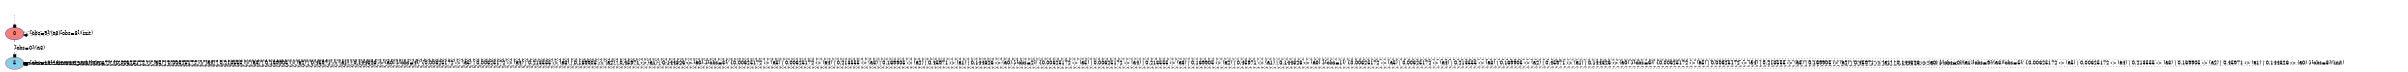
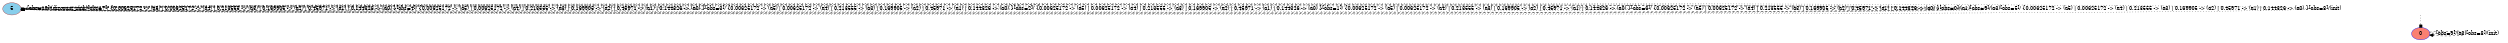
edge "0" -> "5": removed, label "[obs=0]/(a3)"
